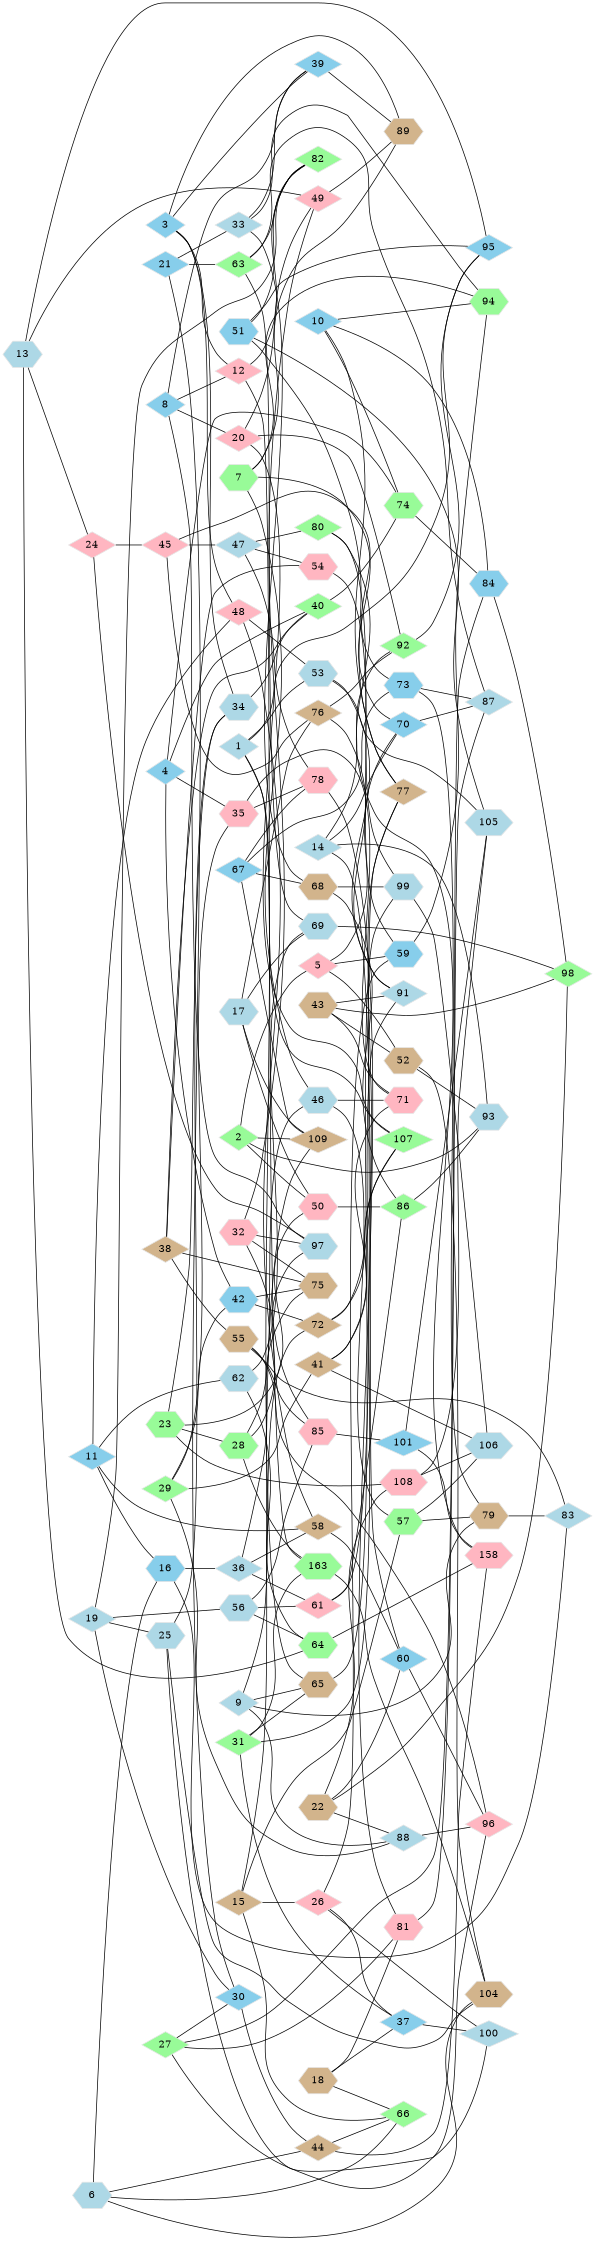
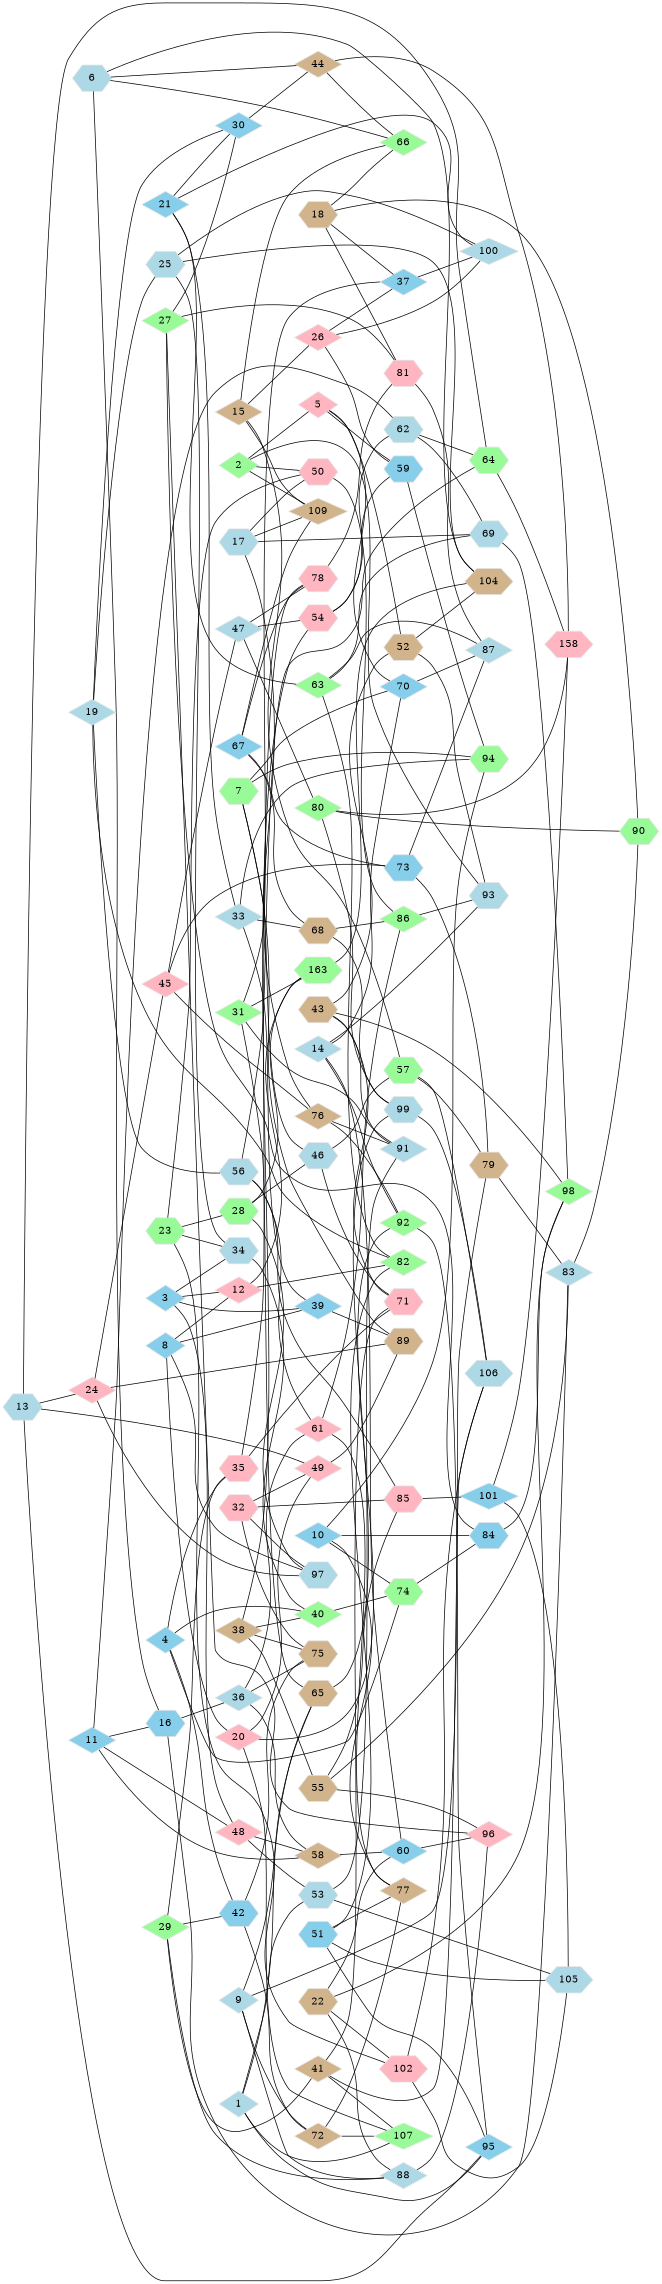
edge "89" -- "3": now "89" -- "24"
edge "21" -- "100": added
edge "62" -- "54": added
node "90": added
node "108": label "108" -> "102"
